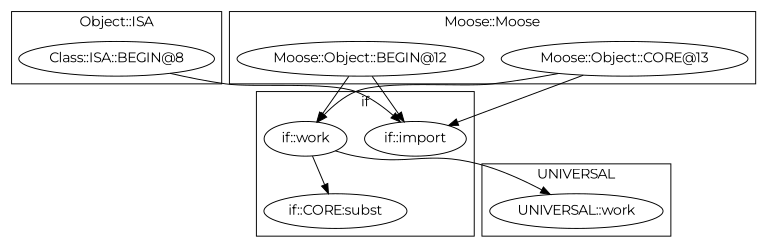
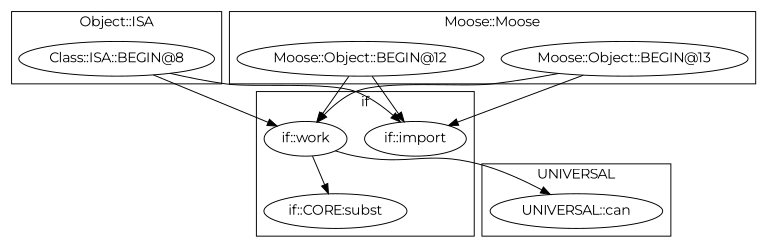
node "Moose::Object::CORE@13": label "Moose::Object::CORE@13" -> "Moose::Object::BEGIN@13"
edge "Class::ISA::BEGIN@8" -> "if::work": added
node "UNIVERSAL::work": label "UNIVERSAL::work" -> "UNIVERSAL::can"
